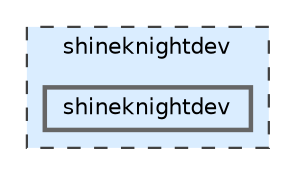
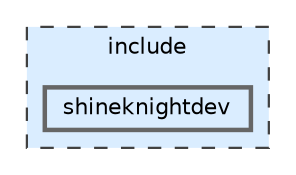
cluster "shineknightdev": label "shineknightdev" -> "include"
